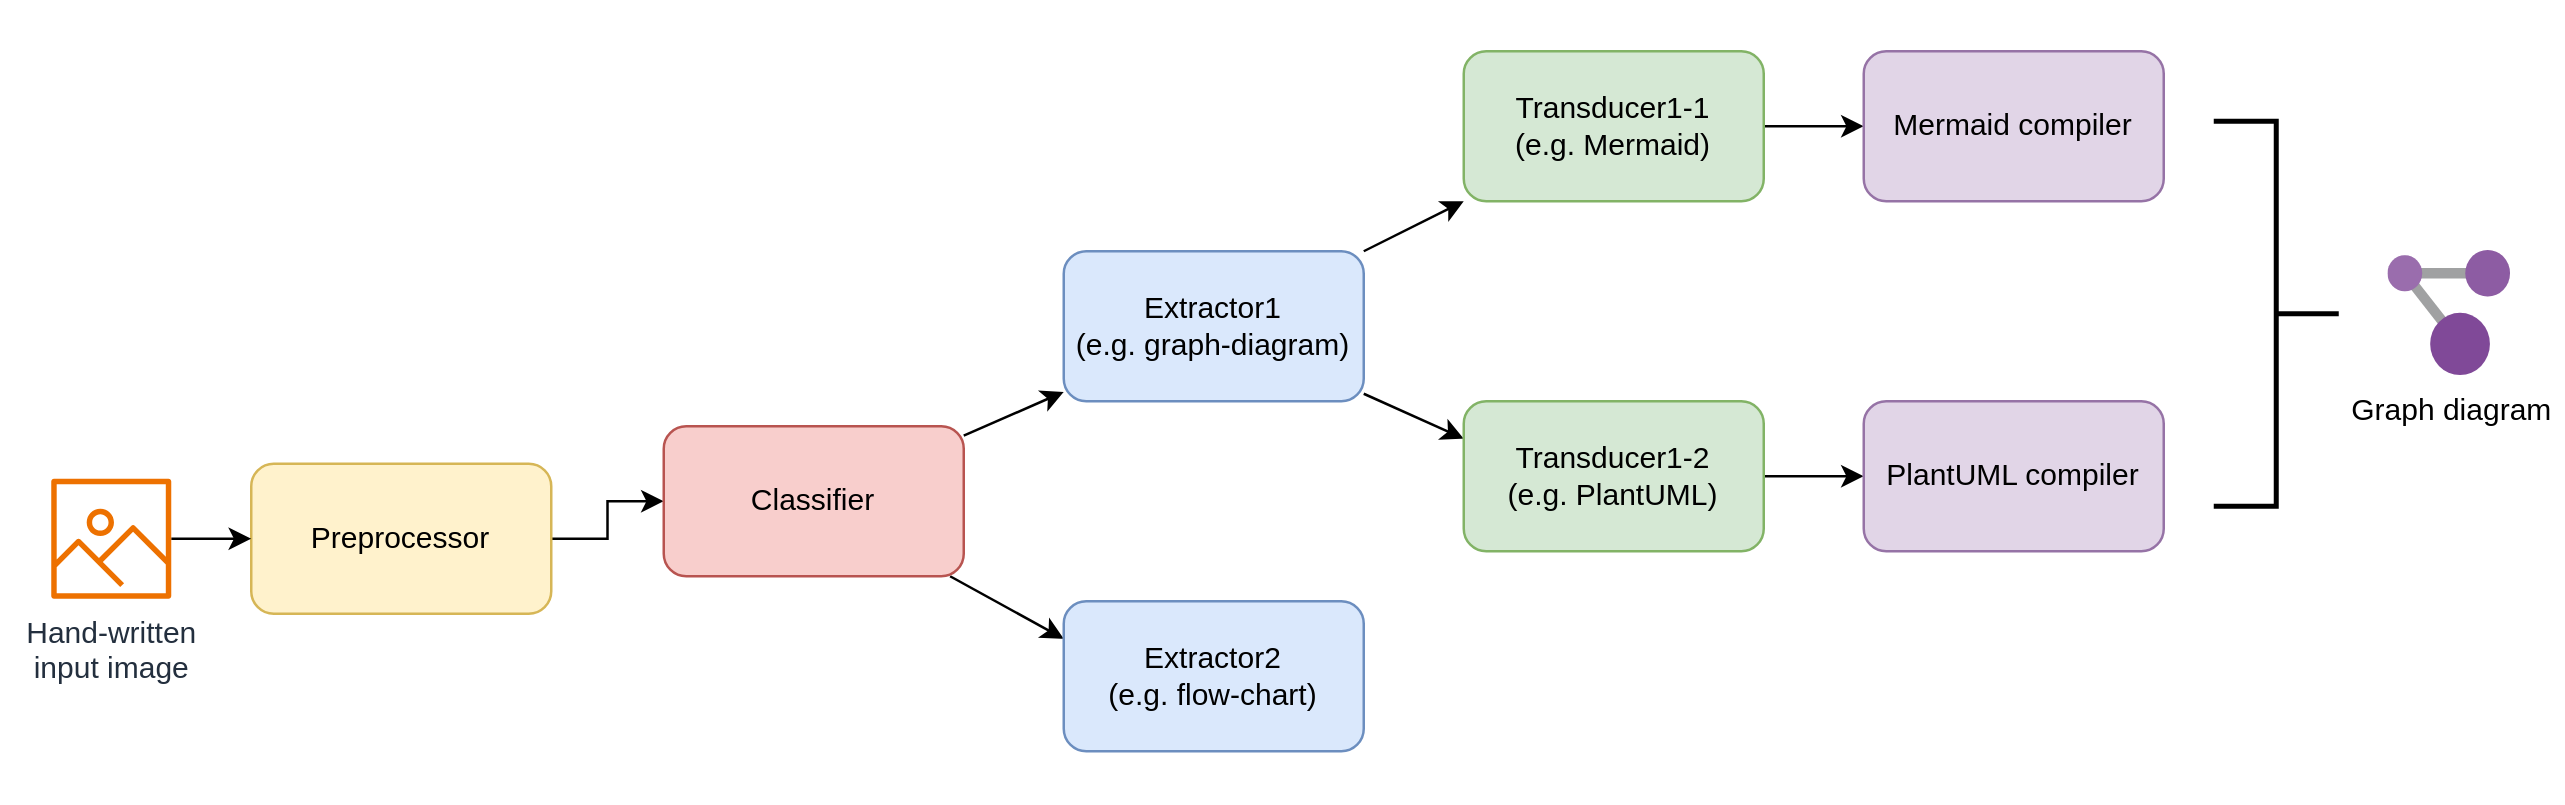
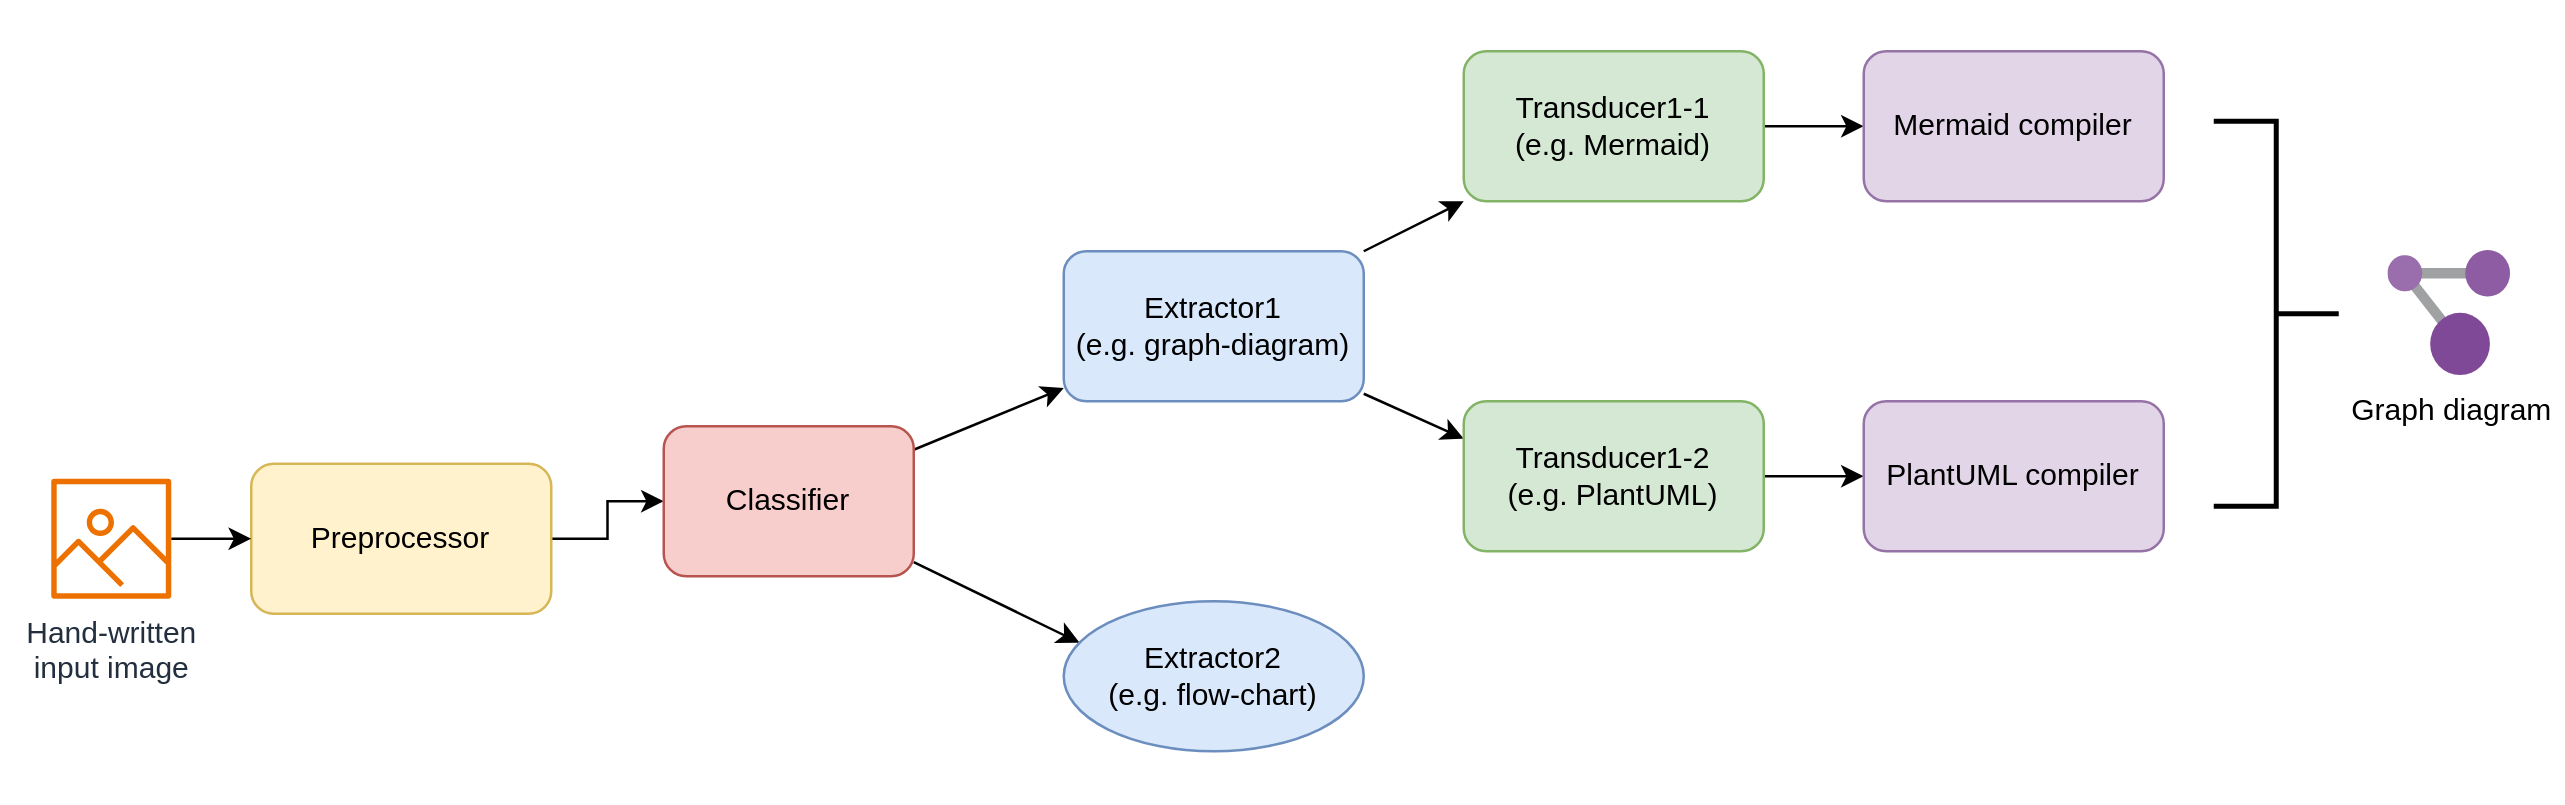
node "Classifier": size 300x150 -> 250x150
node "Extractor2 (e.g. flow-chart)": shape rounded rectangle -> ellipse
